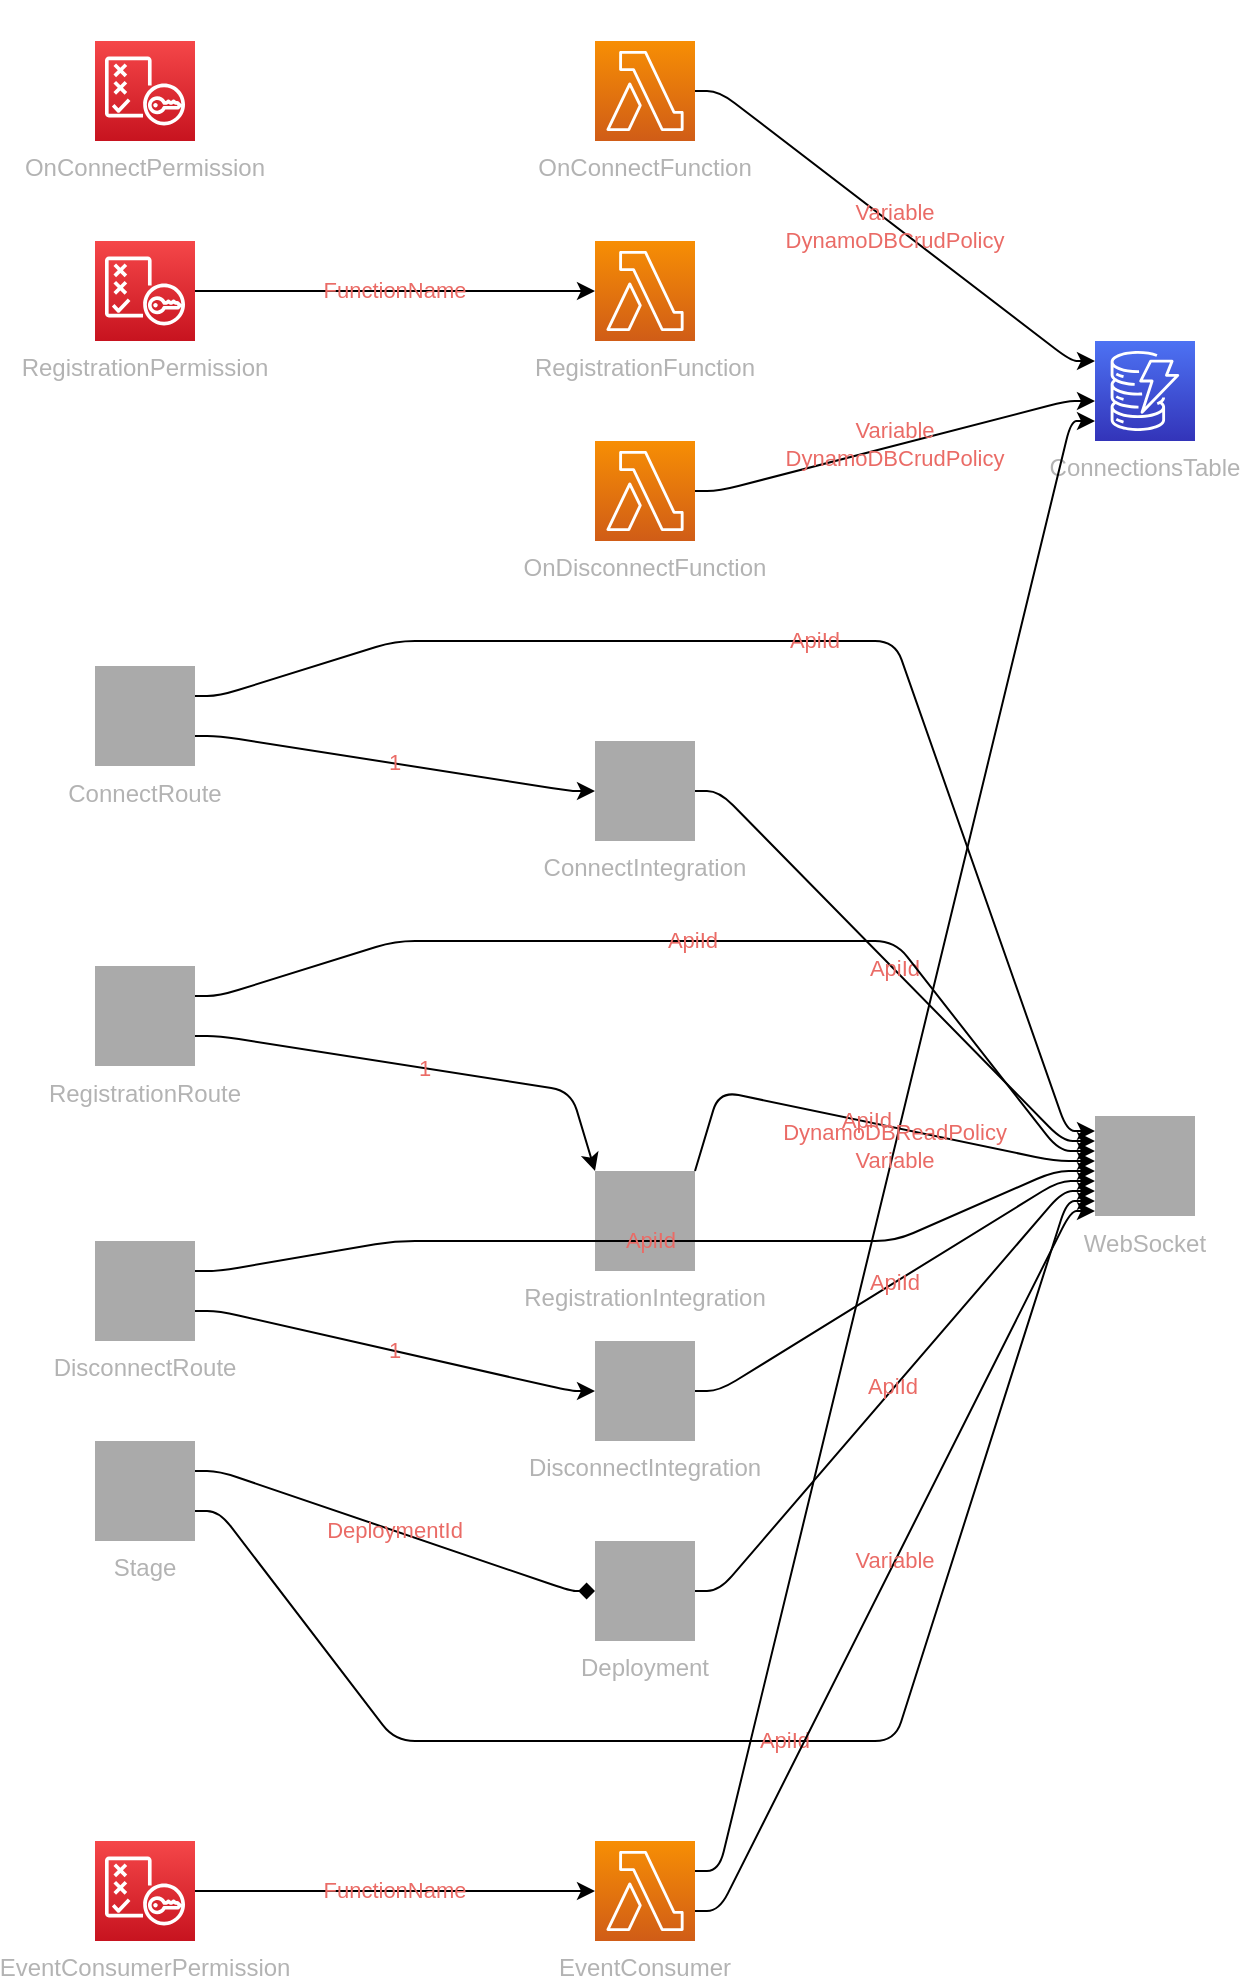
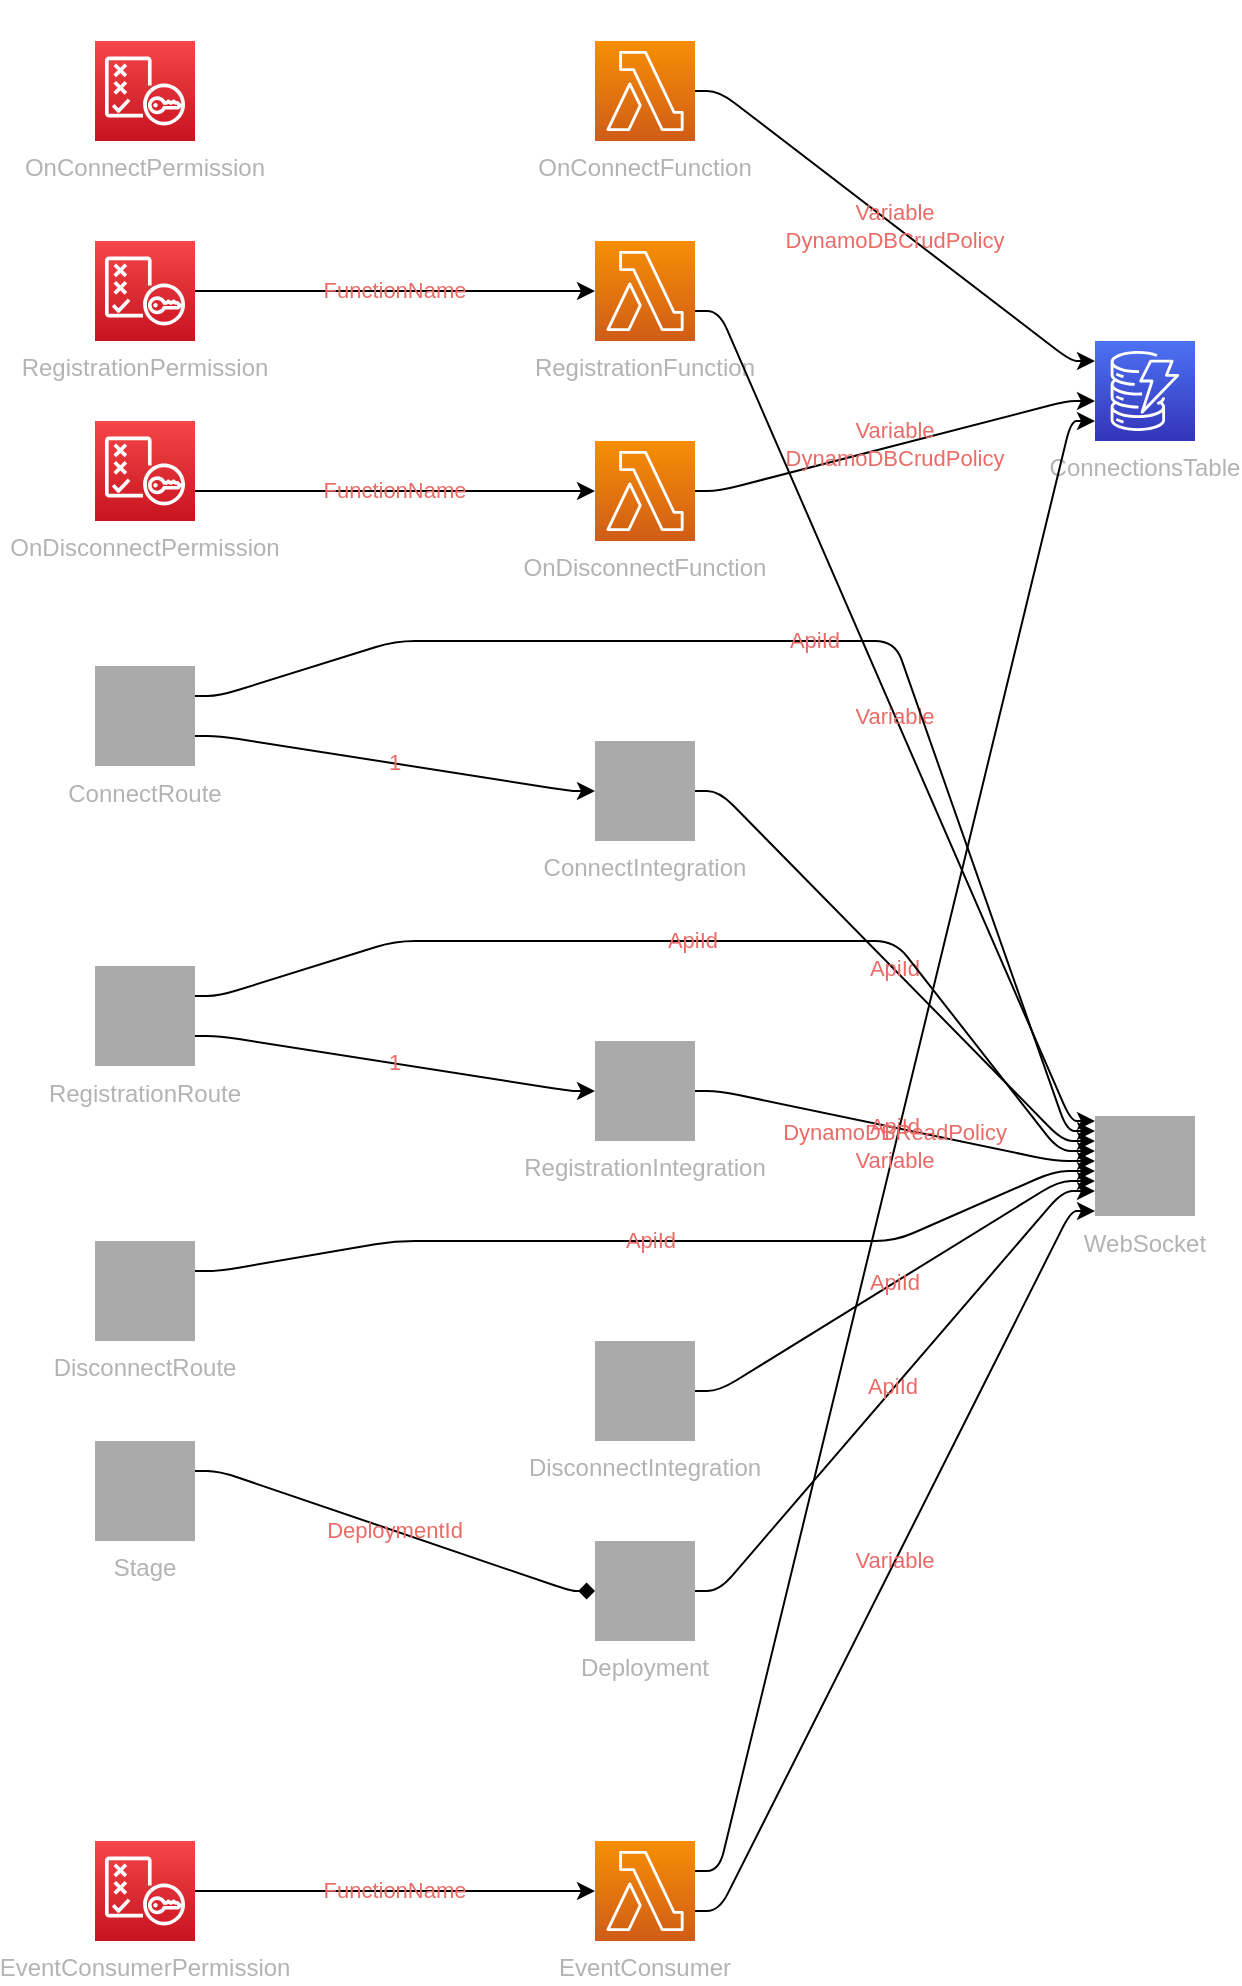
node "OnDisconnectPermission": added
edge "OnDisconnectPermission" -> "OnDisconnectFunction": added, label "FunctionName"
edge "RegistrationFunction" -> "WebSocket": added, label "Variable"
node "RegistrationIntegration": moved (645, 1221) -> (645, 1091)
edge "DisconnectRoute" -> "DisconnectIntegration": removed, label "1"
edge "Stage" -> "WebSocket": removed, label "ApiId"
